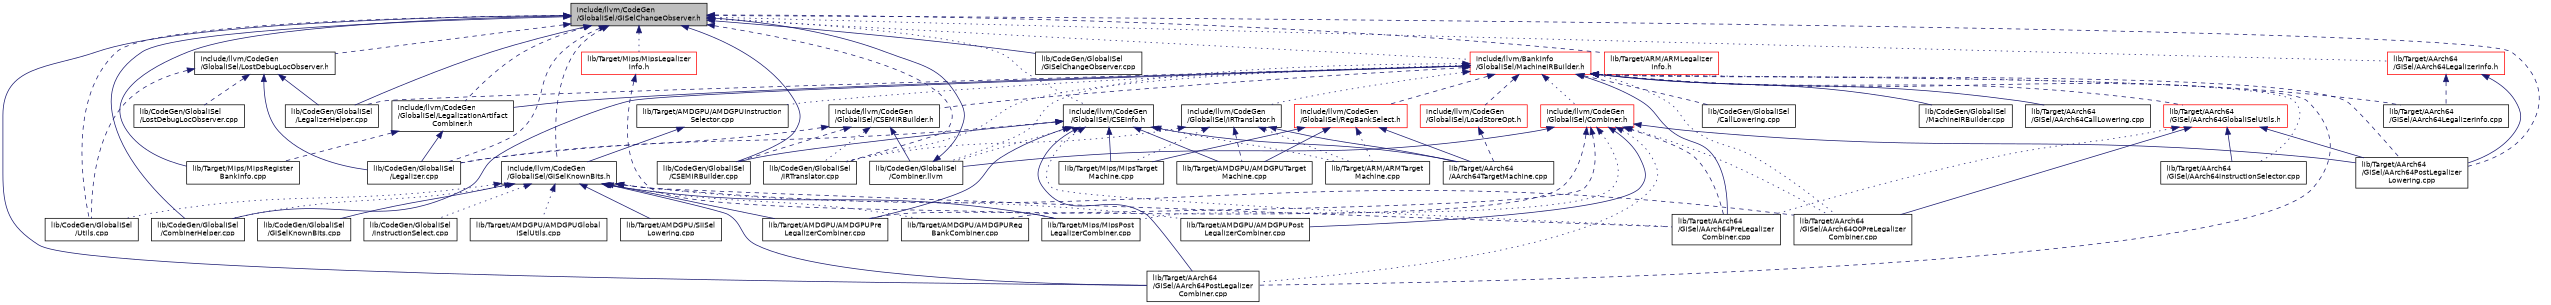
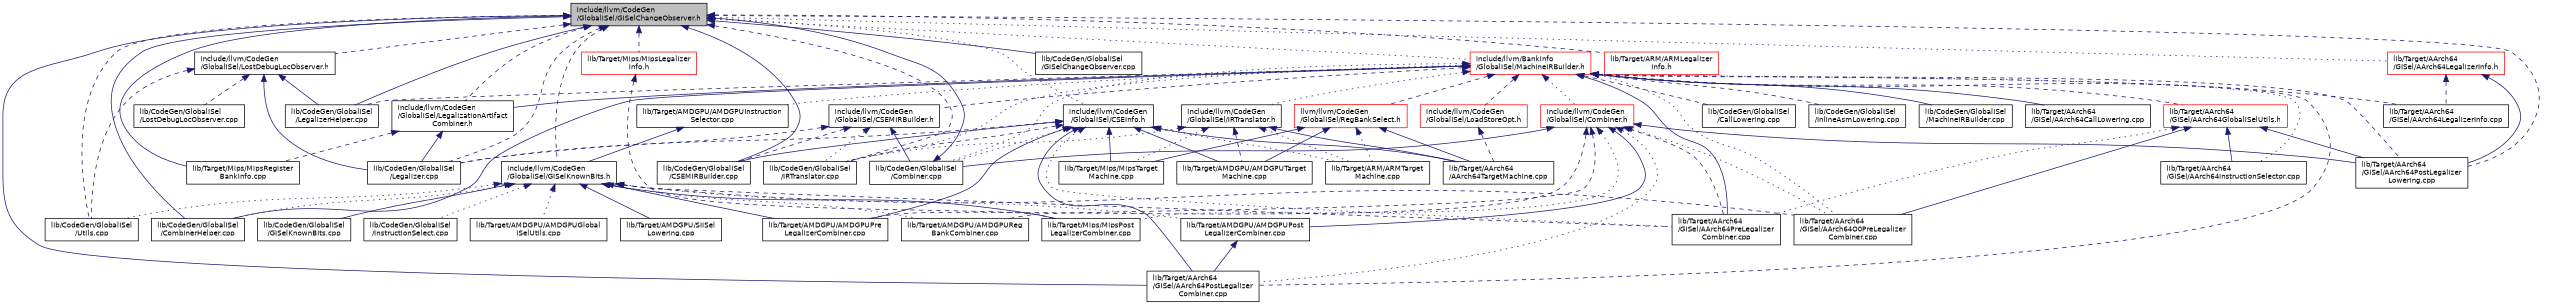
edge "lib/Target/Mips/MipsLegalizer Info.h" -> "include/llvm/CodeGen /GlobalISel/GISelChangeObserver.h": style dotted -> dashed
node "include/llvm/CodeGen /GlobalISel/RegBankSelect.h": label "include/llvm/CodeGen /GlobalISel/RegBankSelect.h" -> "llvm/llvm/CodeGen /GlobalISel/RegBankSelect.h"
node "lib/CodeGen/GlobalISel /InlineAsmLowering.cpp": added
edge "lib/CodeGen/GlobalISel /IRTranslator.cpp" -> "include/llvm/CodeGen /GlobalISel/CSEInfo.h": added
node "lib/CodeGen/GlobalISel /Combiner.llvm": label "lib/CodeGen/GlobalISel /Combiner.llvm" -> "lib/CodeGen/GlobalISel /Combiner.cpp"
edge "lib/Target/AArch64 /GISel/AArch64PostLegalizer Combiner.cpp" -> "include/llvm/CodeGen /GlobalISel/GISelKnownBits.h": now "lib/Target/AArch64 /GISel/AArch64PostLegalizer Combiner.cpp" -> "lib/Target/AMDGPU/AMDGPUPost LegalizerCombiner.cpp"
